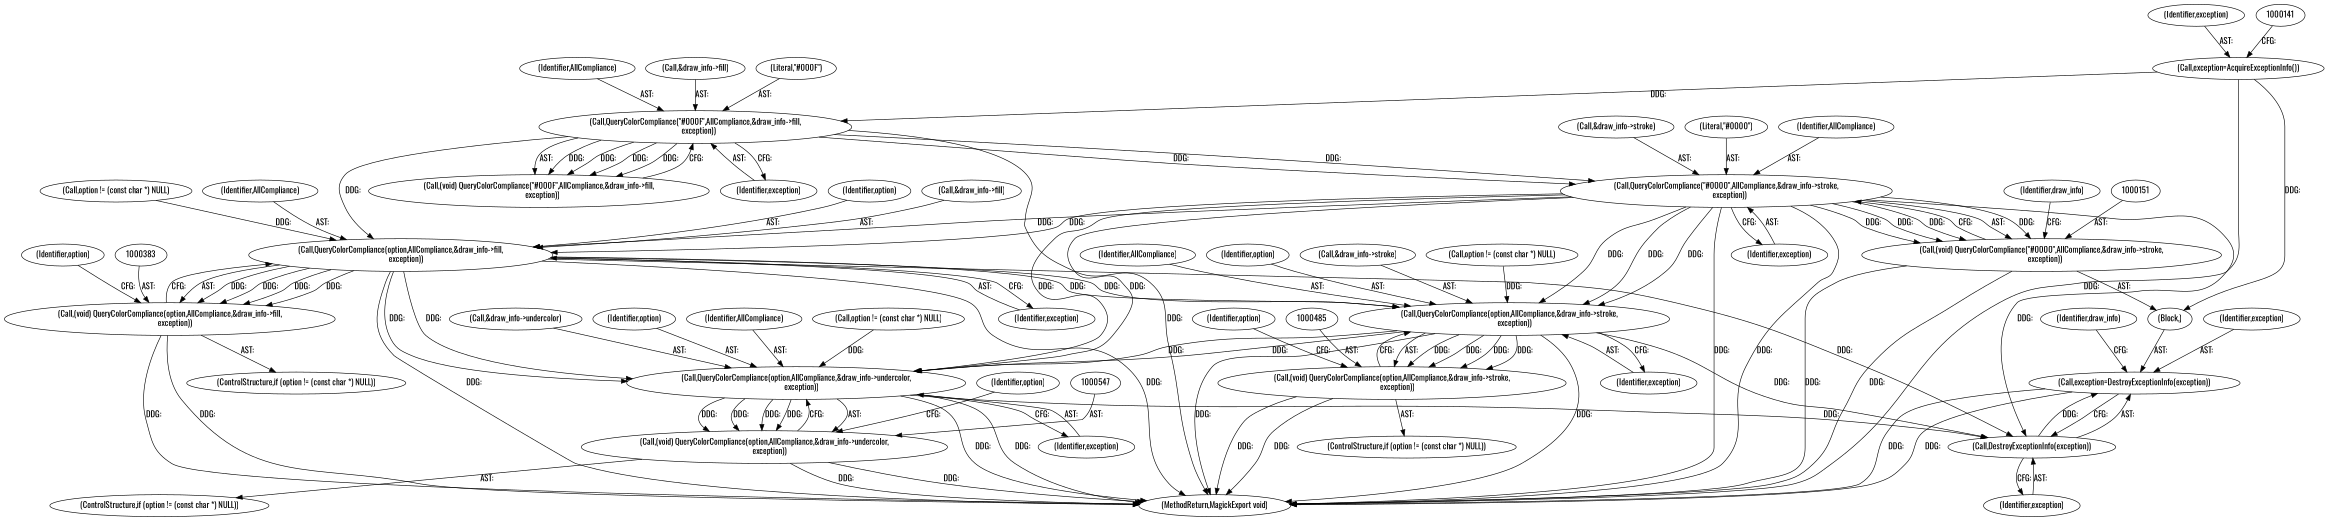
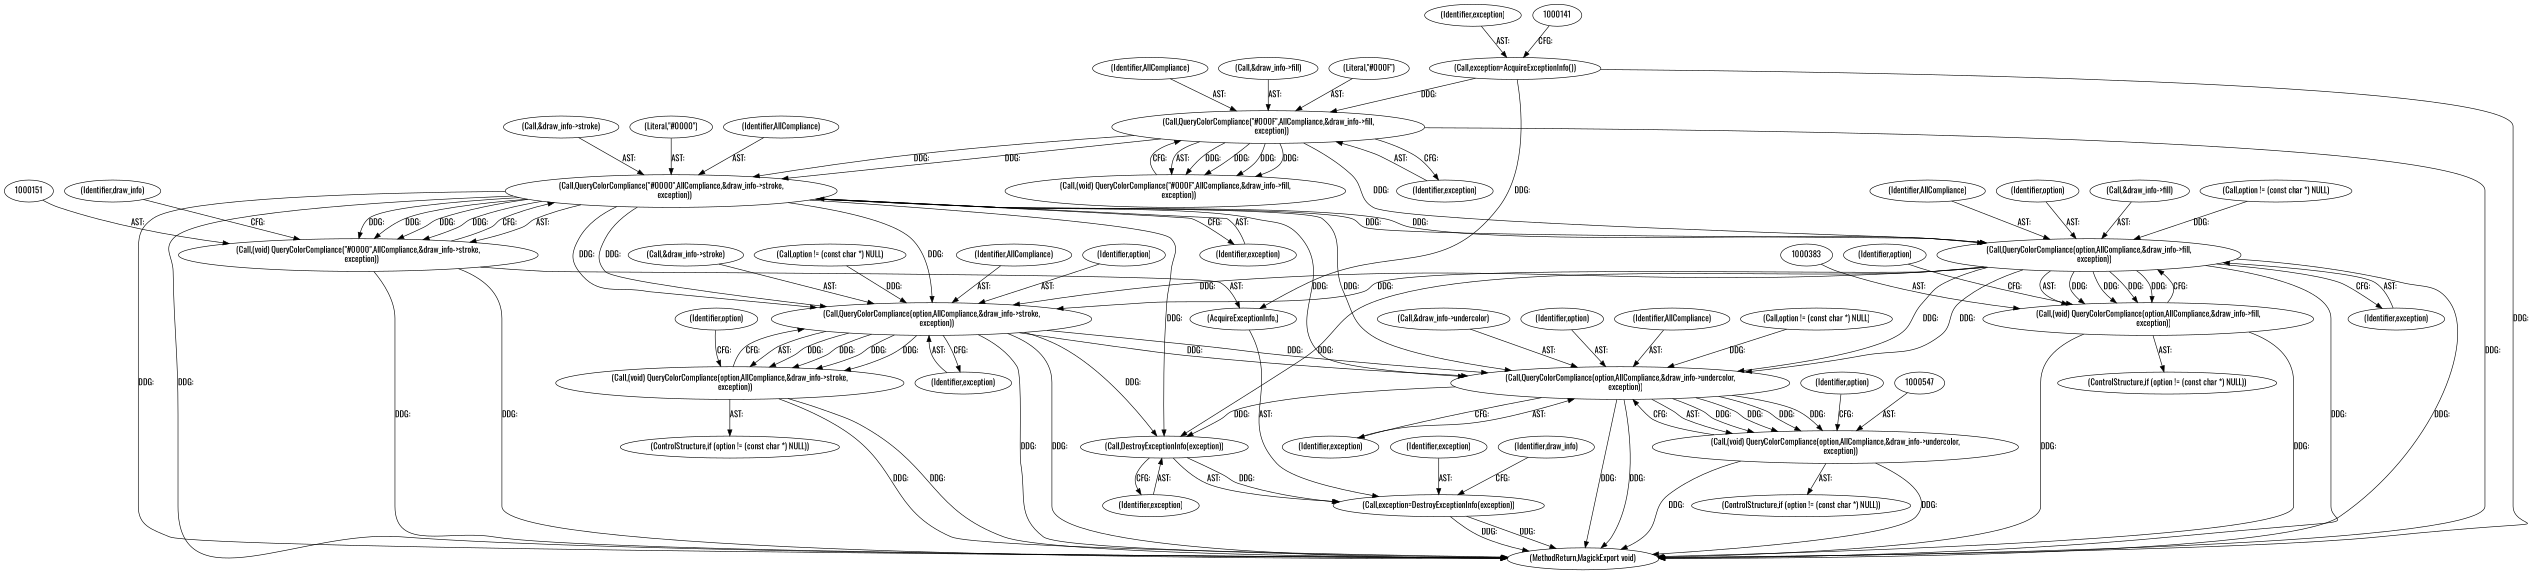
node "1000485": removed
node "(Block,)": label "(Block,)" -> "(AcquireExceptionInfo,)"
edge "(Call,exception=DestroyExceptionInfo(exception))" -> "(Call,DestroyExceptionInfo(exception))": removed, label "CFG:"
